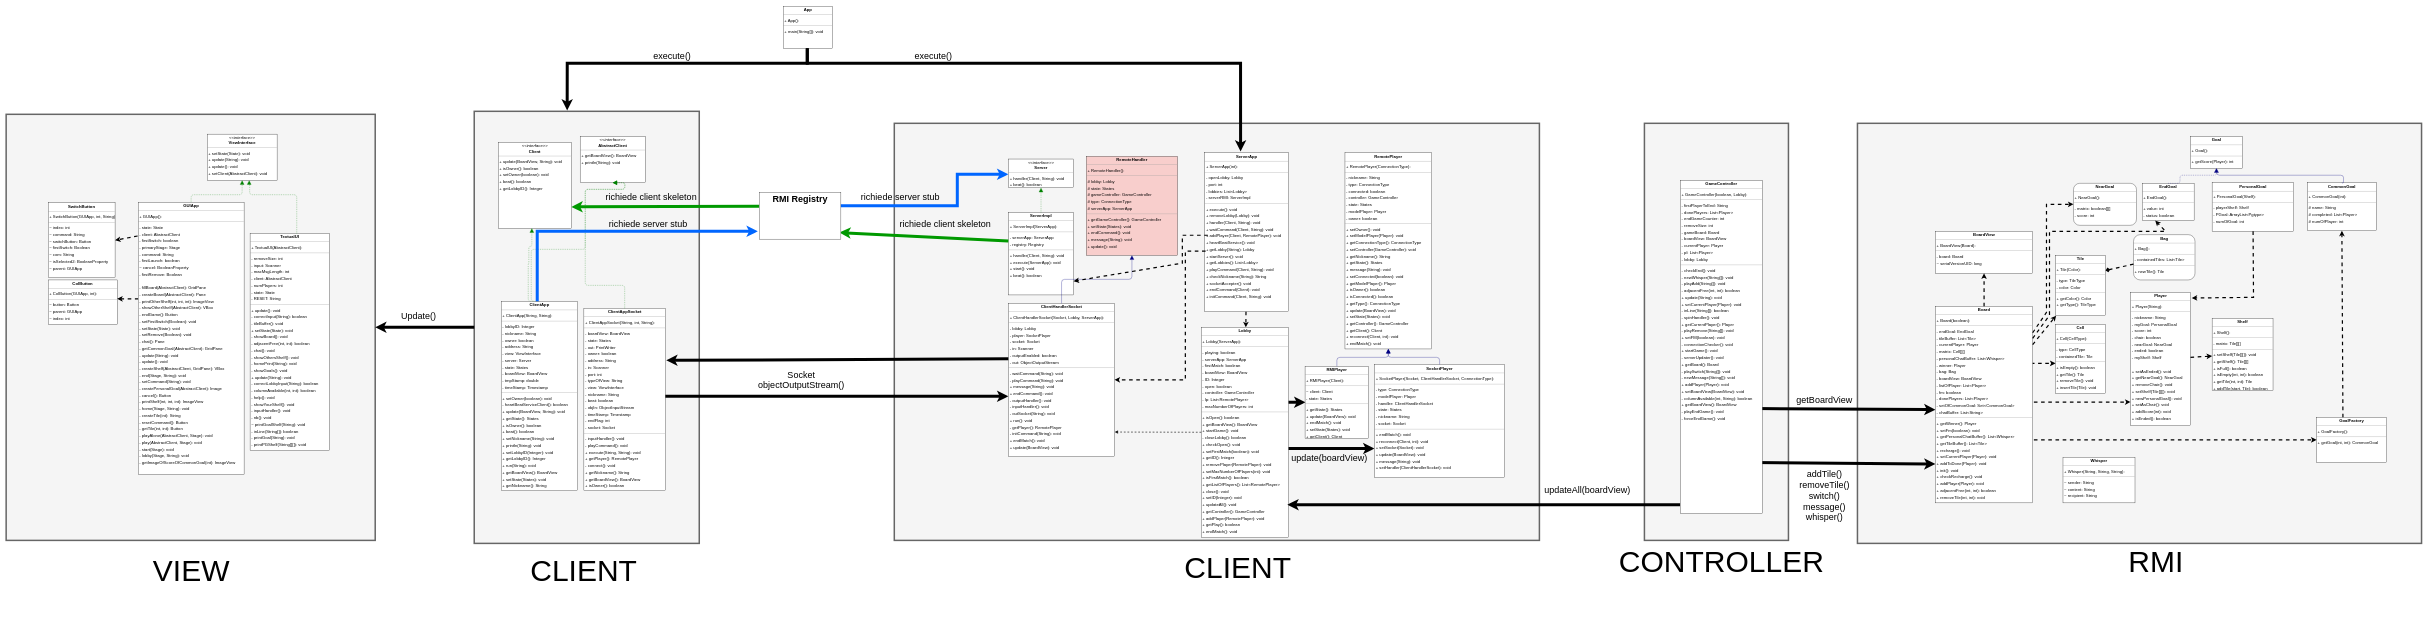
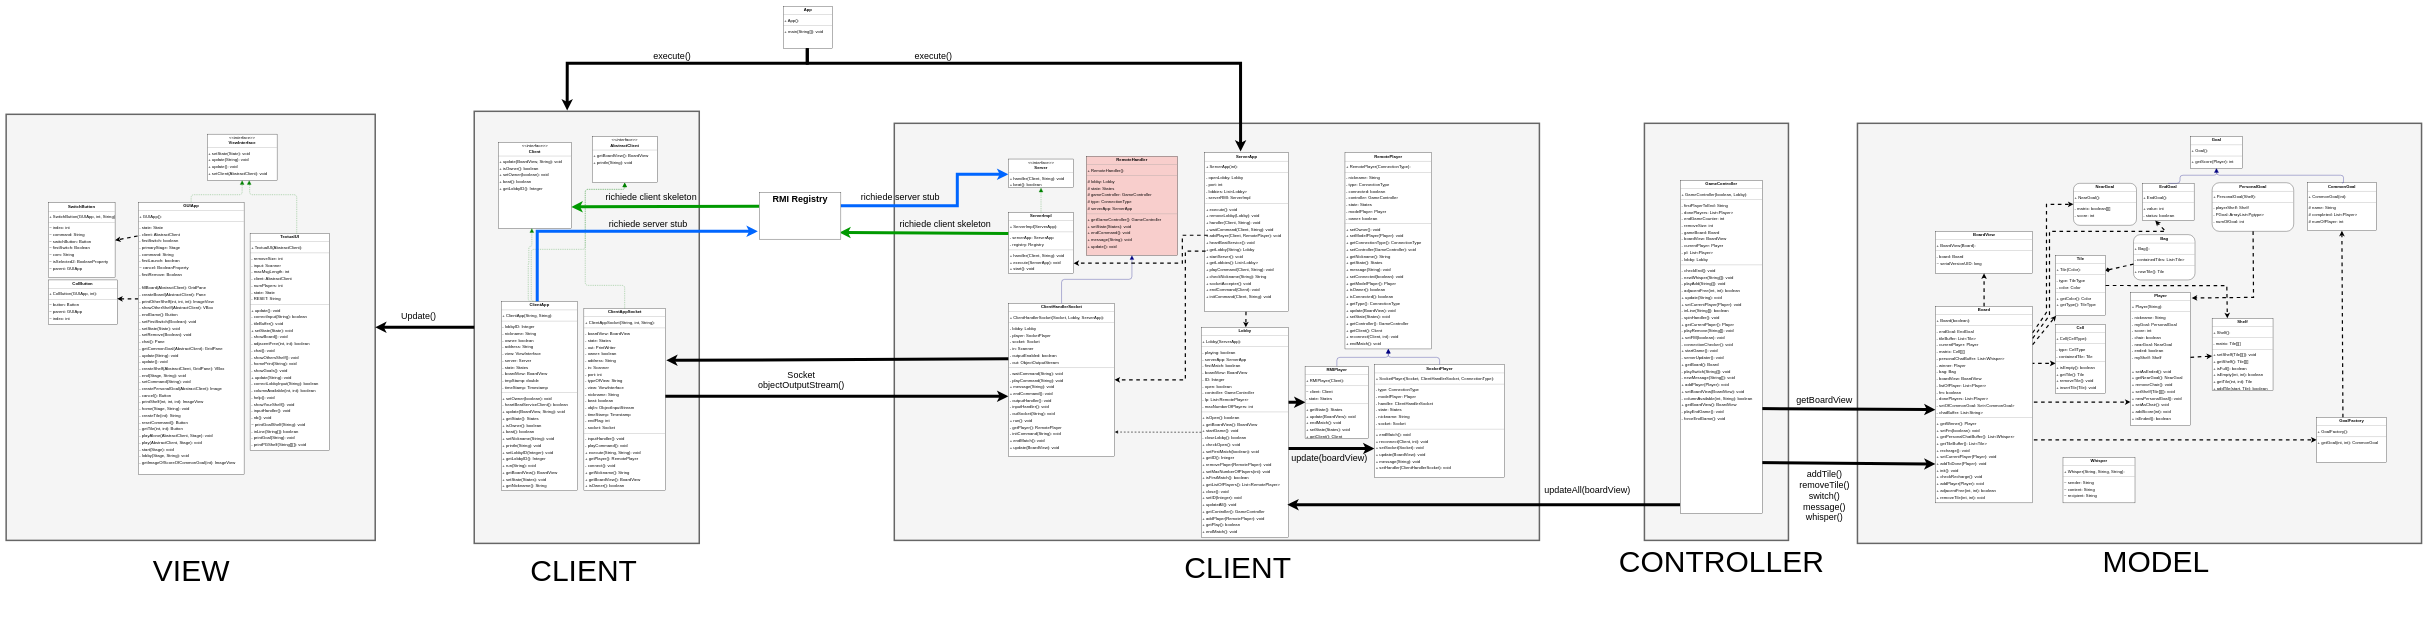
node "<<interface>> AbstractClient + getBoardView(): BoardView + println(String): void": moved (613, 159) -> (625, 159)
edge "EndGoal + EndGoal(): + value: int - status: boolean" -> "Goal + Goal(): + getScore(Player): int": style dashed -> solid
node "PersonalGoal + PersonalGoal(Shelf): - playerShelf: Shelf - PGoal: ArrayList<Pgtype> - numOfGoal: int": shape rectangle -> rounded rectangle
node "ServerImpl + ServerImpl(ServerApp): - serverApp: ServerApp - registry: Registry + handler(Client, String): void + execute(ServerApp): void + start(): void + beat(): boolean": size 65x83 -> 65x61
edge "Tile + Tile(Color): - type: TileType - color: Color + getColor(): Color + getType(): TileType" -> "Shelf + Shelf(): - matrix: Tile[][] + setShelf(Tile[][]): void + getShelf(): Tile[][] + isFull(): boolean + isEmpty(int, int): boolean + getTile(int, int): Tile + addTile(start, Tile): boolean + setMatrix(Tile[][]): void": added
node "RMI": label "RMI" -> "MODEL"
